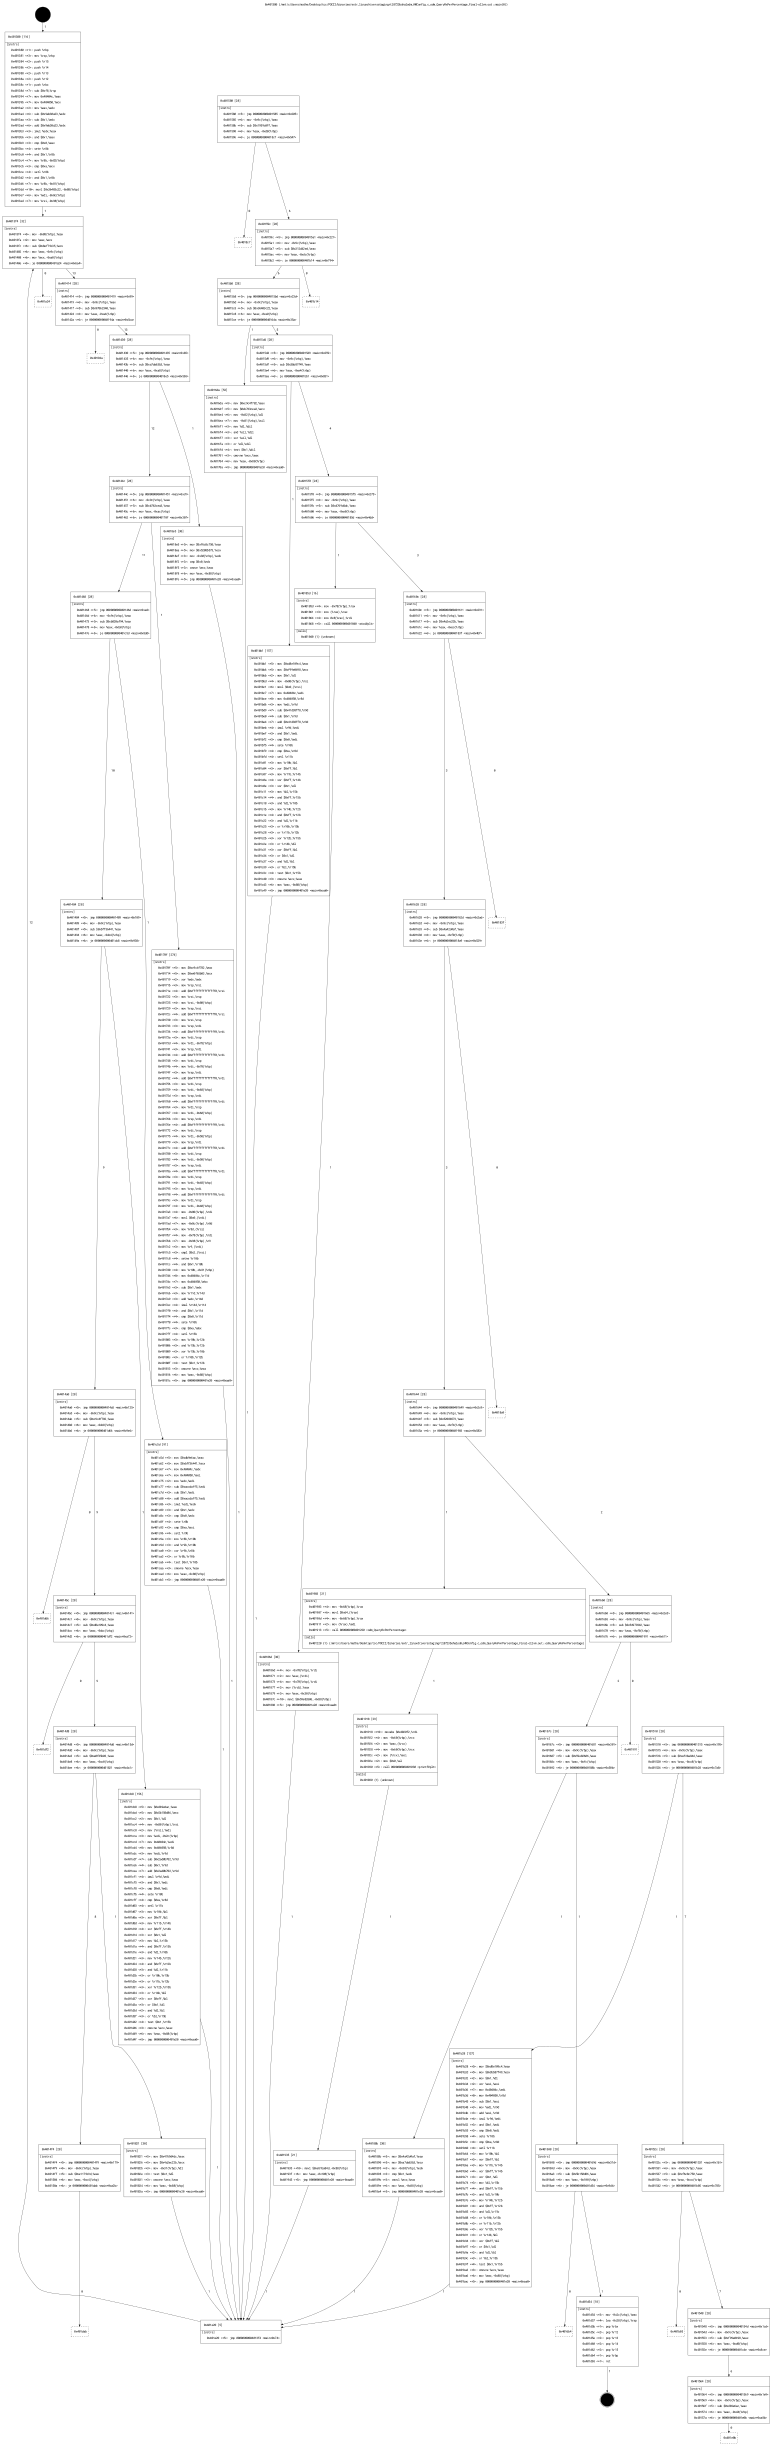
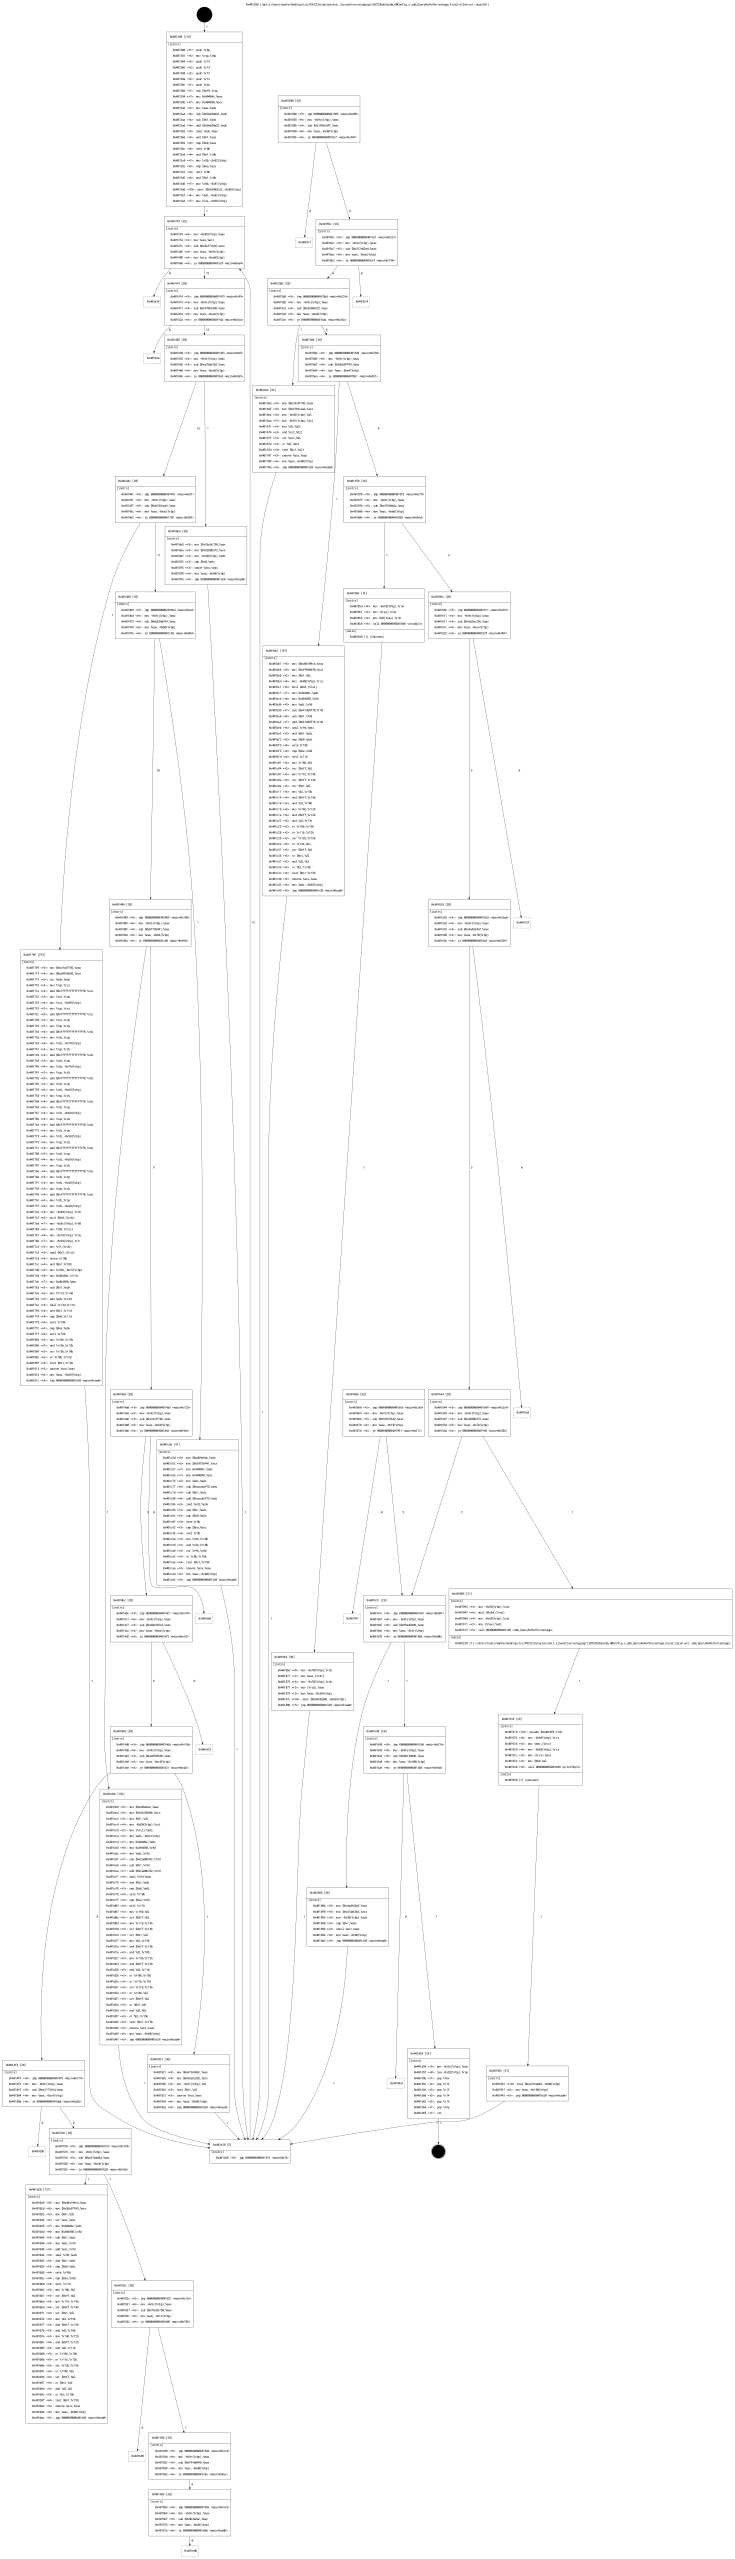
edge "0x401644 [28]" -> "0x401660 [28]": now "0x401644 [28]" -> "0x40167c [28]"
edge "0x4014f4 [28]" -> "0x401510 [28]": added, label "8"
edge "0x401b28 [137]" -> "0x401e20 [5]": removed, label "1"
